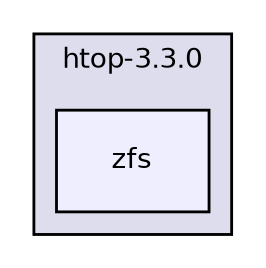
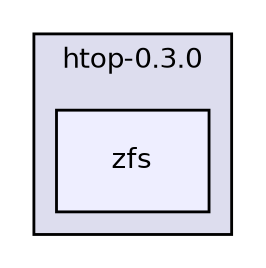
cluster "htop-3.3.0": label "htop-3.3.0" -> "htop-0.3.0"
